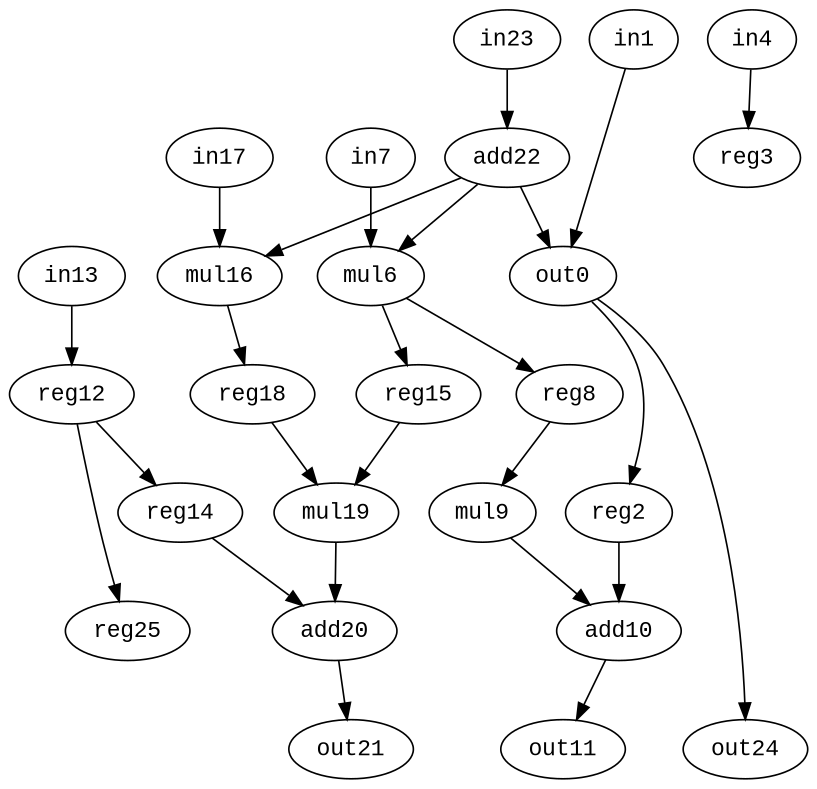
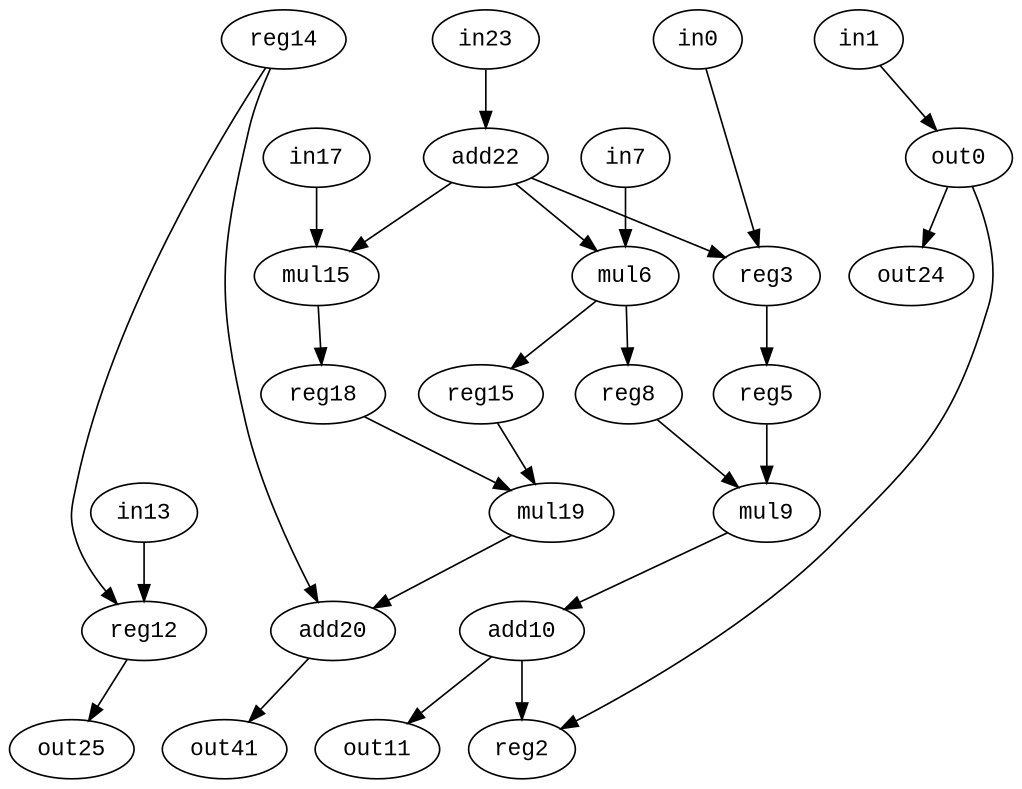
node "in4": label "in4" -> "in0"
edge "add22" -> "out0": now "add22" -> "reg3"
node "mul16": label "mul16" -> "mul15"
node "reg5": added
edge "reg12" -> "reg14": reversed
edge "reg2" -> "add10": reversed
node "reg25": label "reg25" -> "out25"
node "out21": label "out21" -> "out41"
